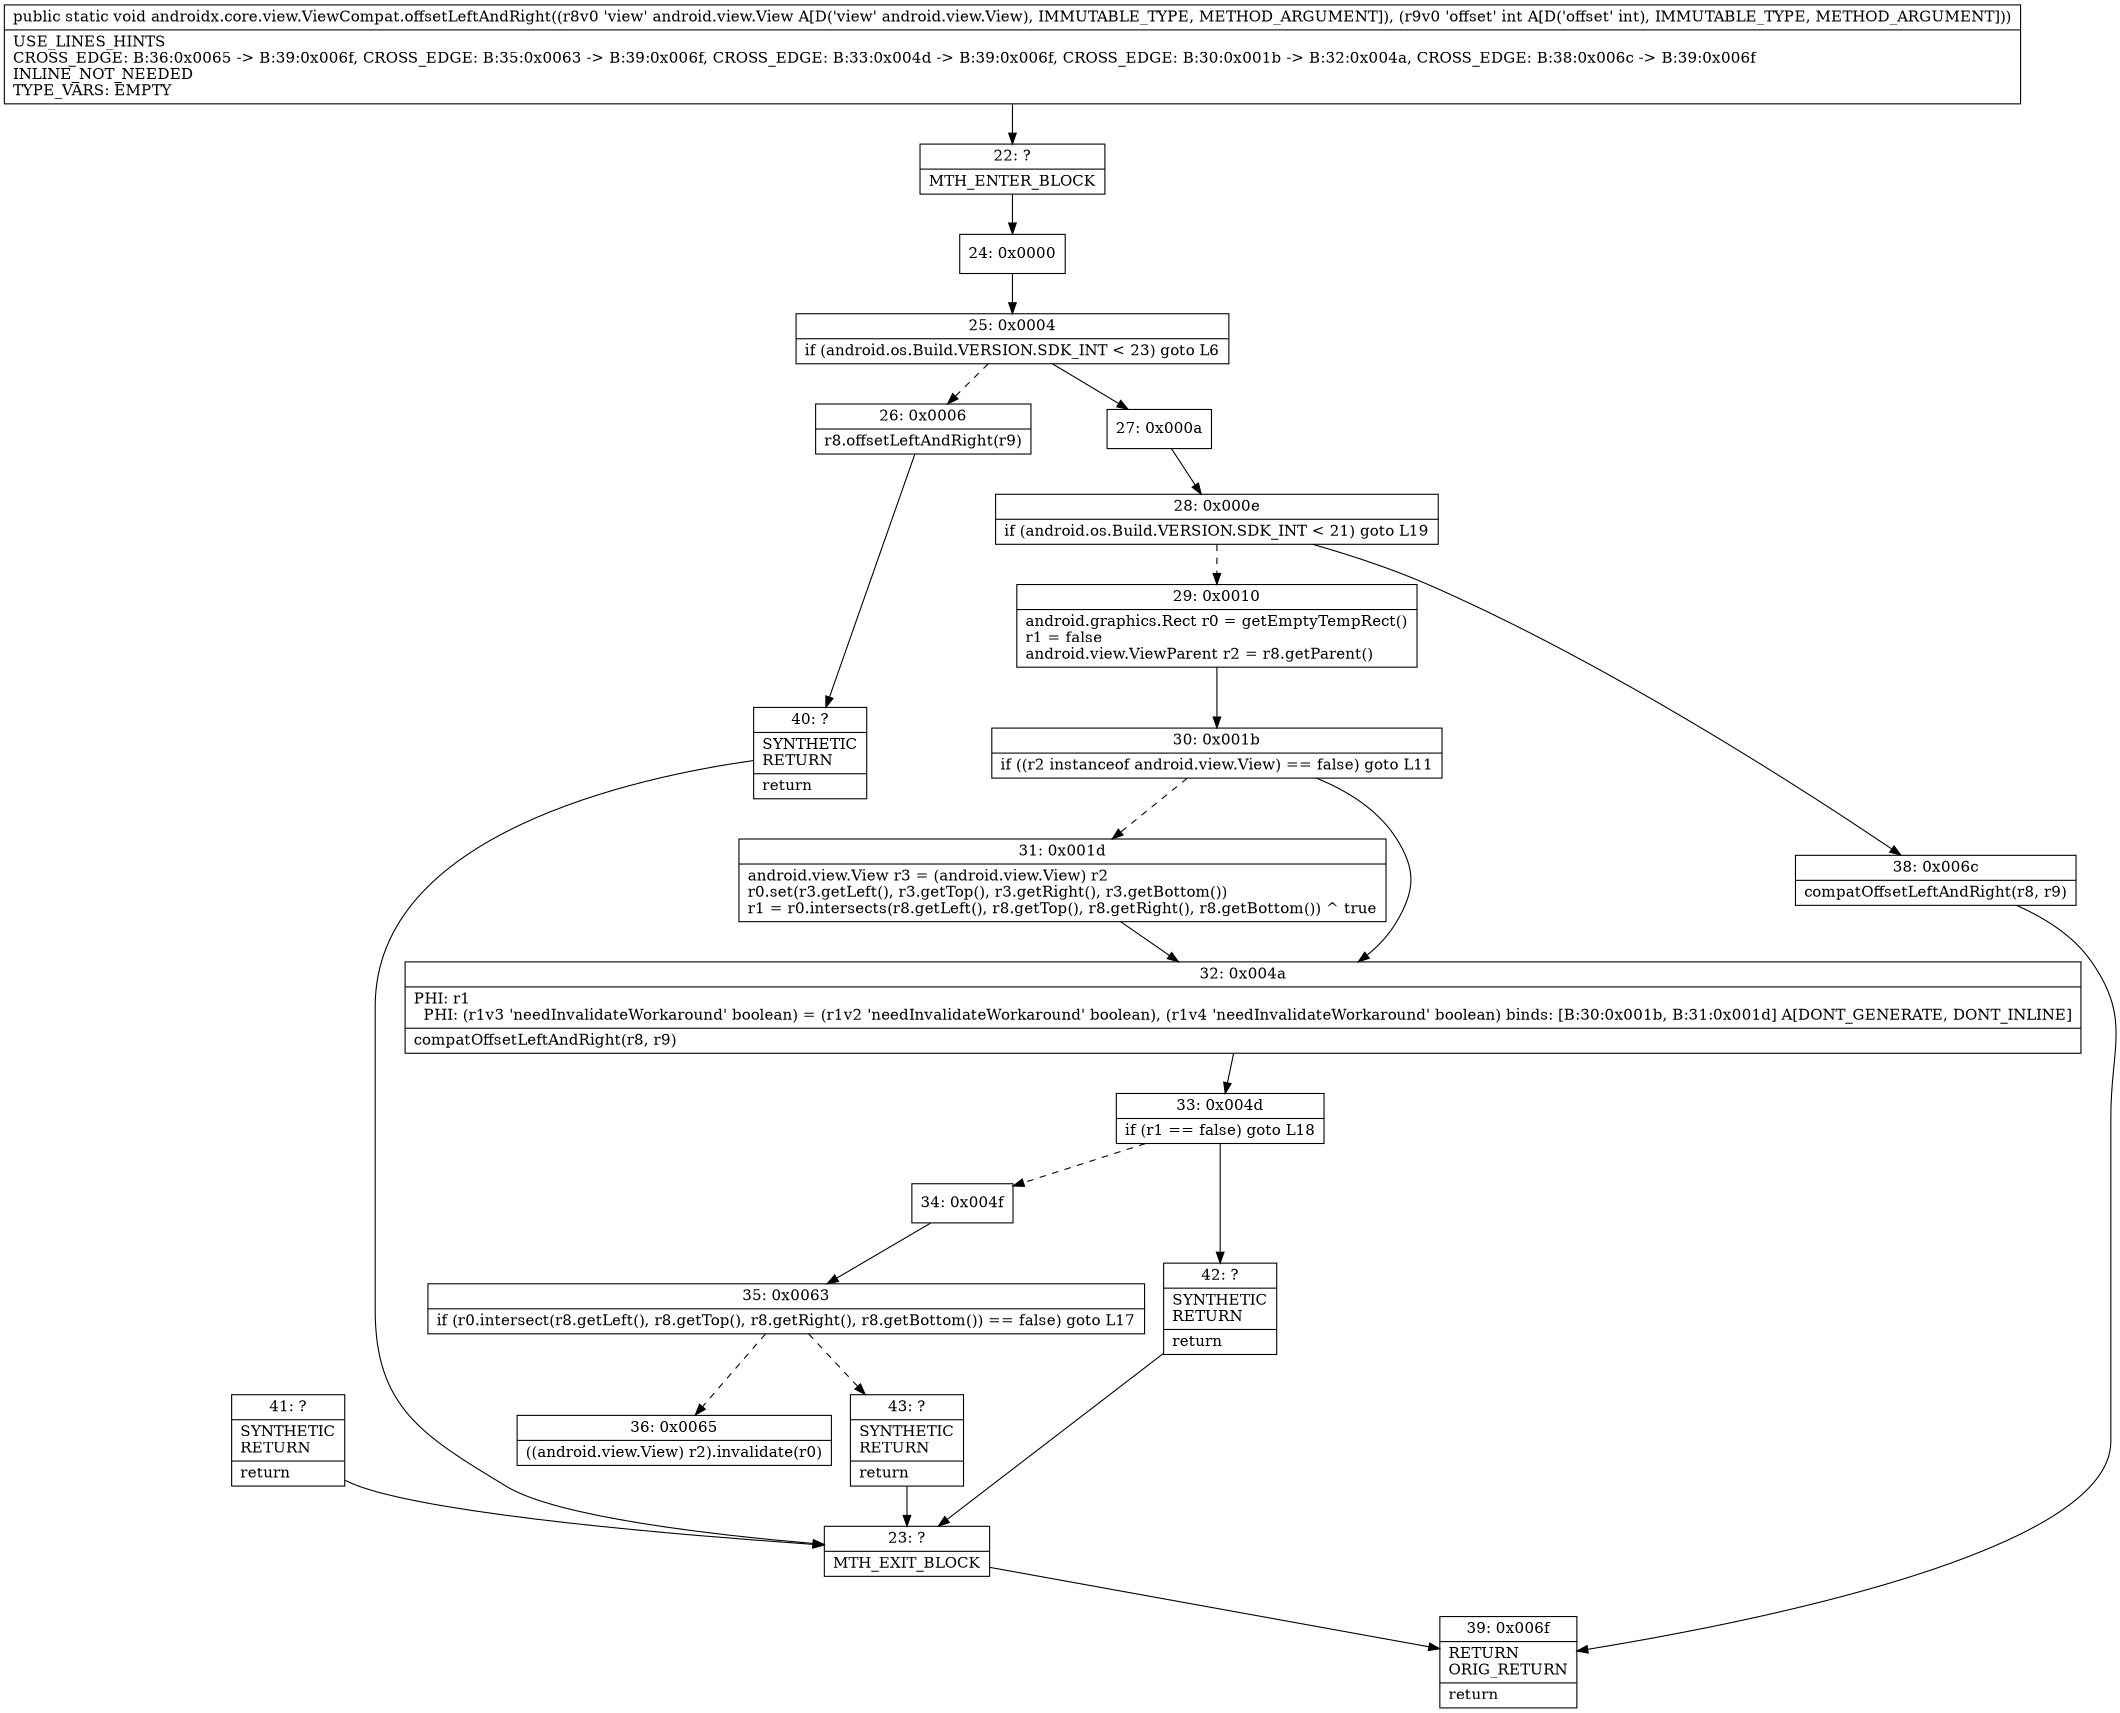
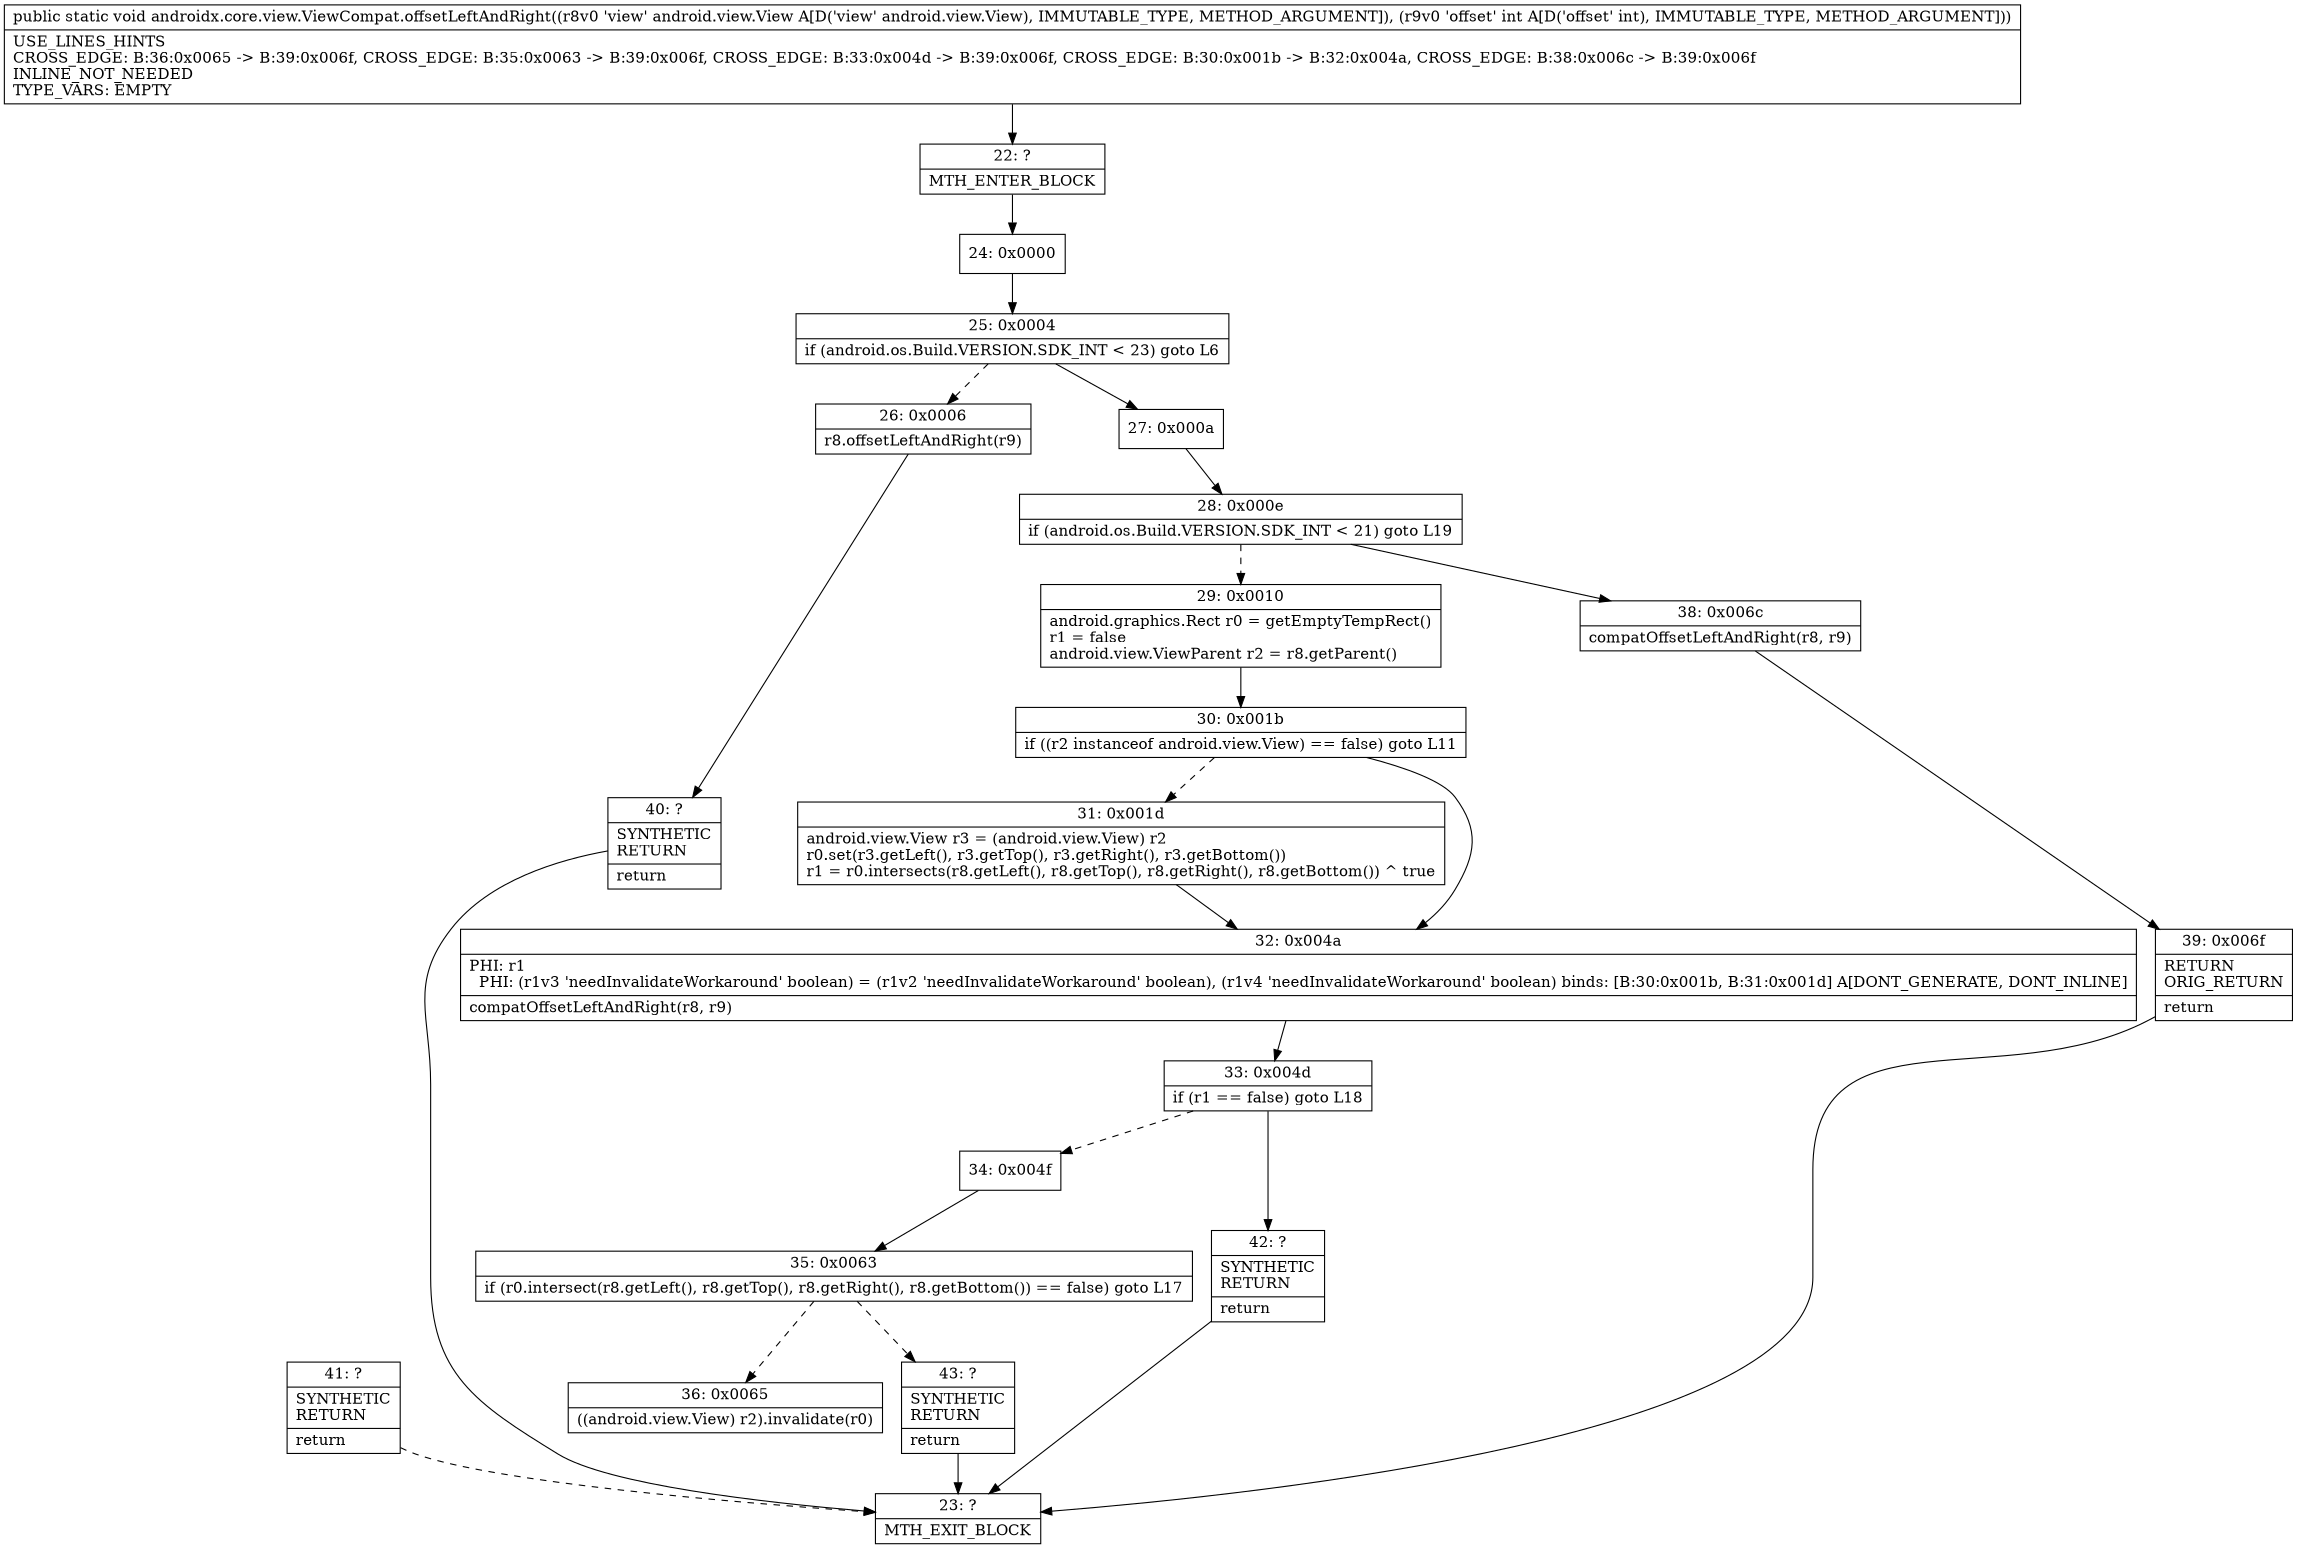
edge "41: ?" -> "23: ?": style solid -> dashed
edge "23: ?" -> "39: 0x006f": reversed
